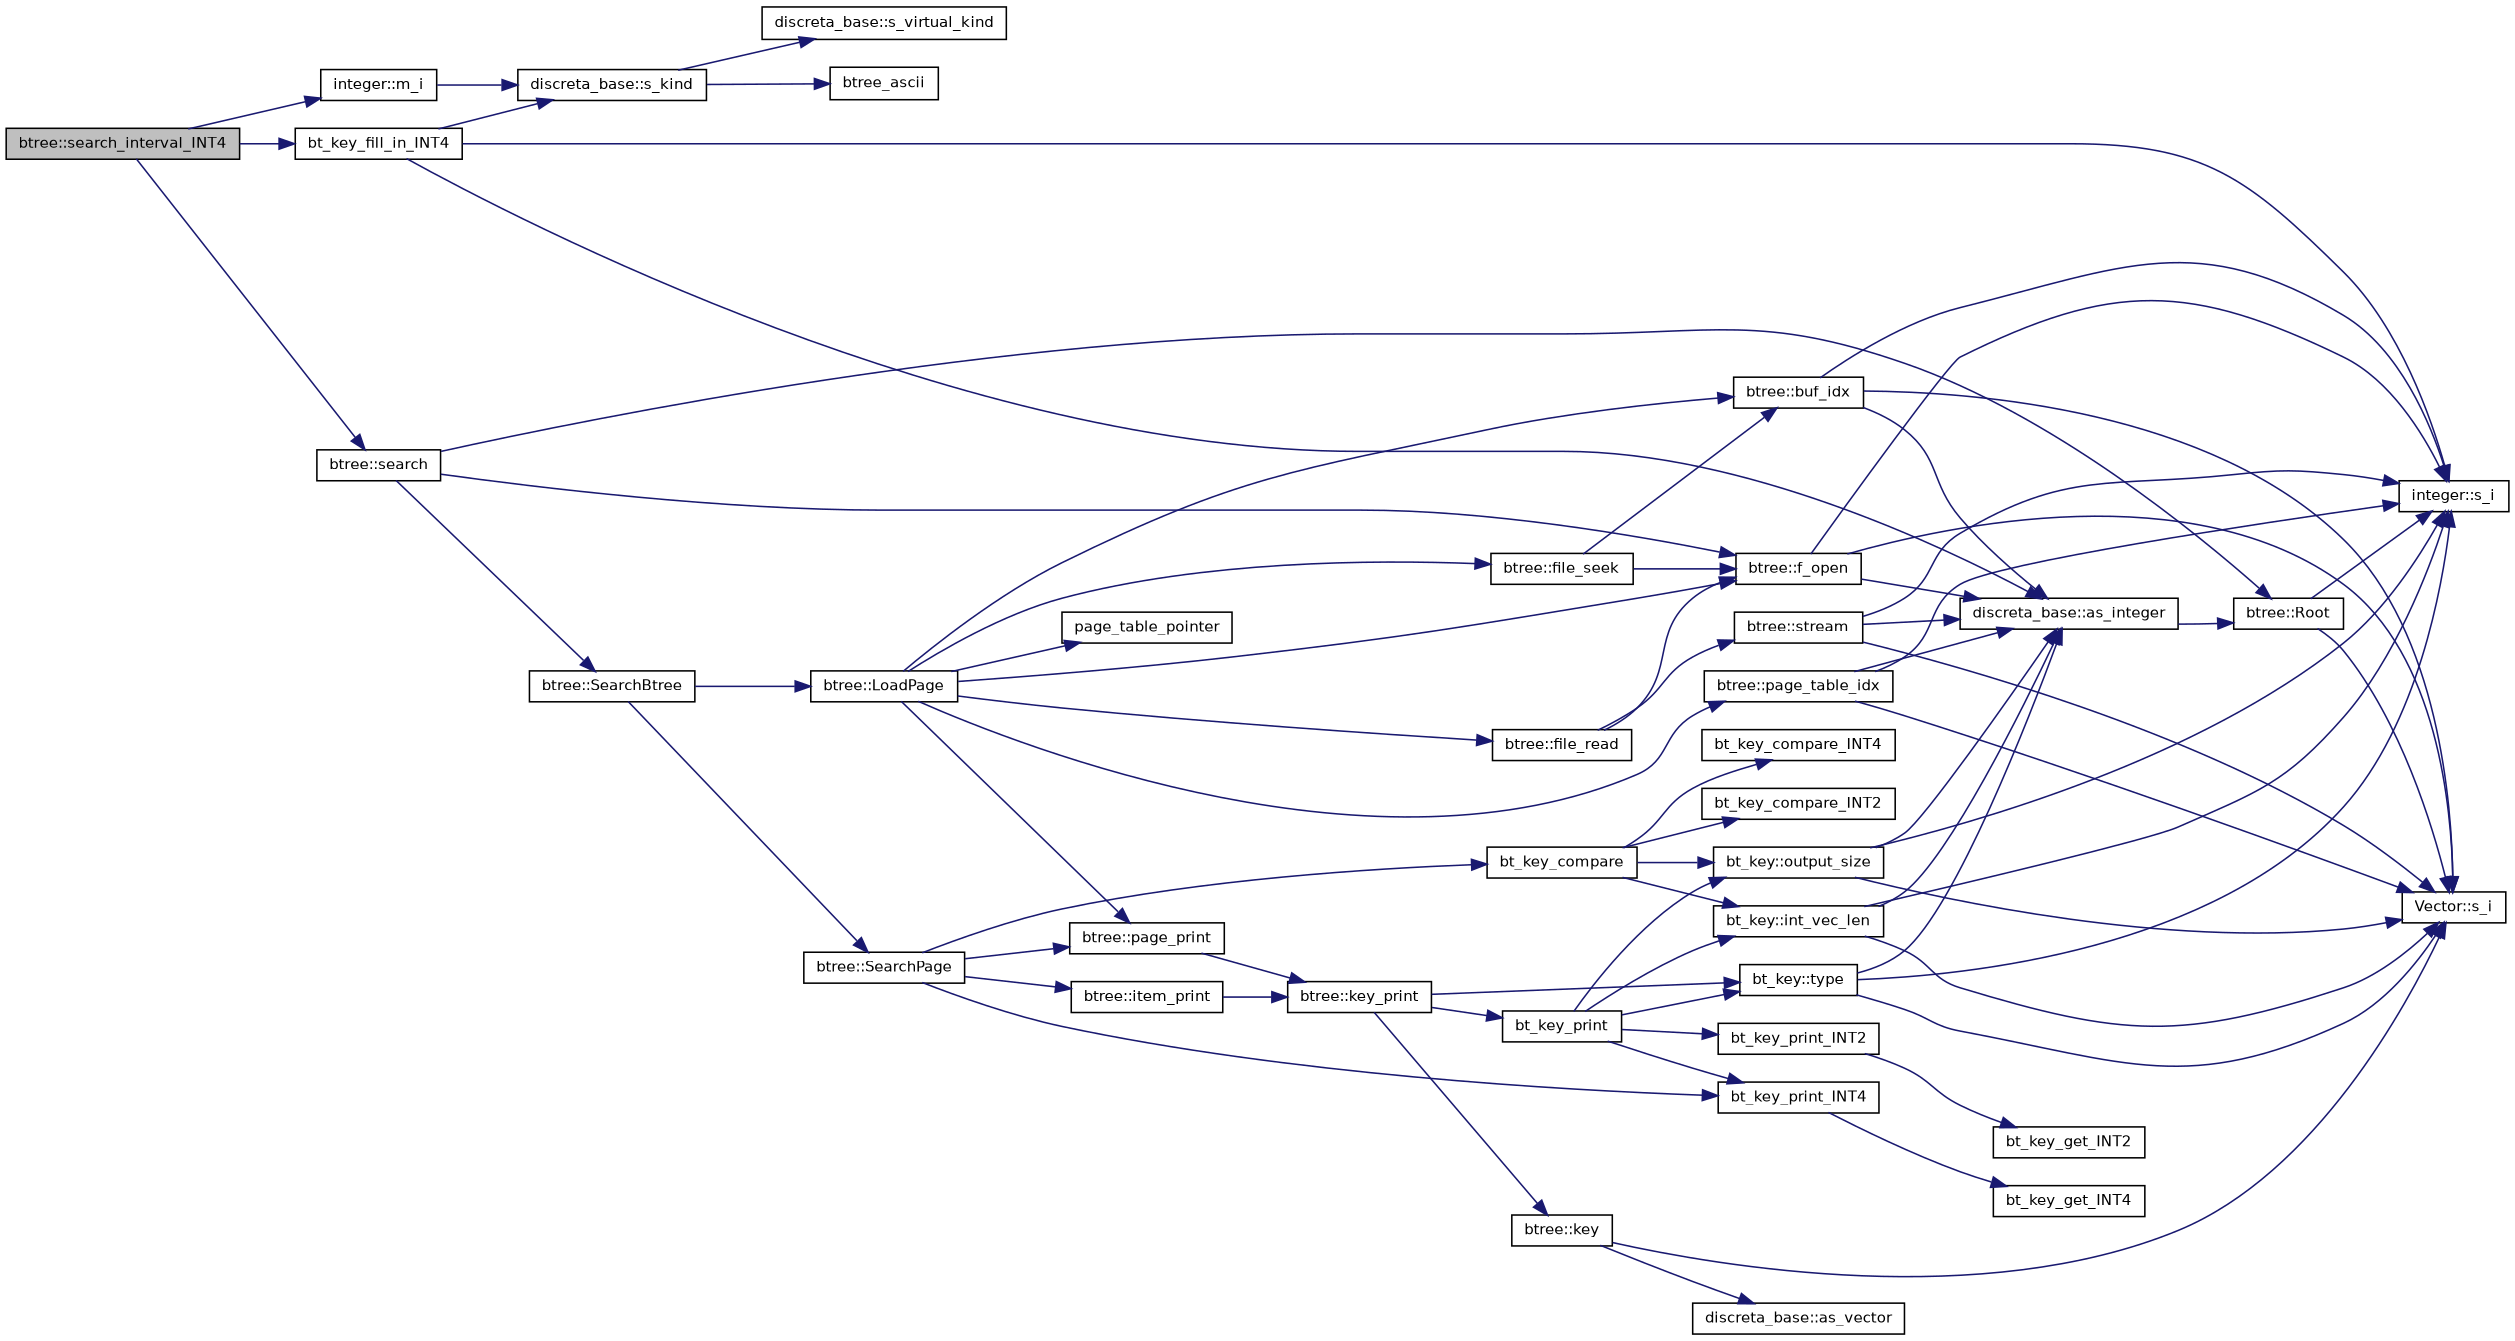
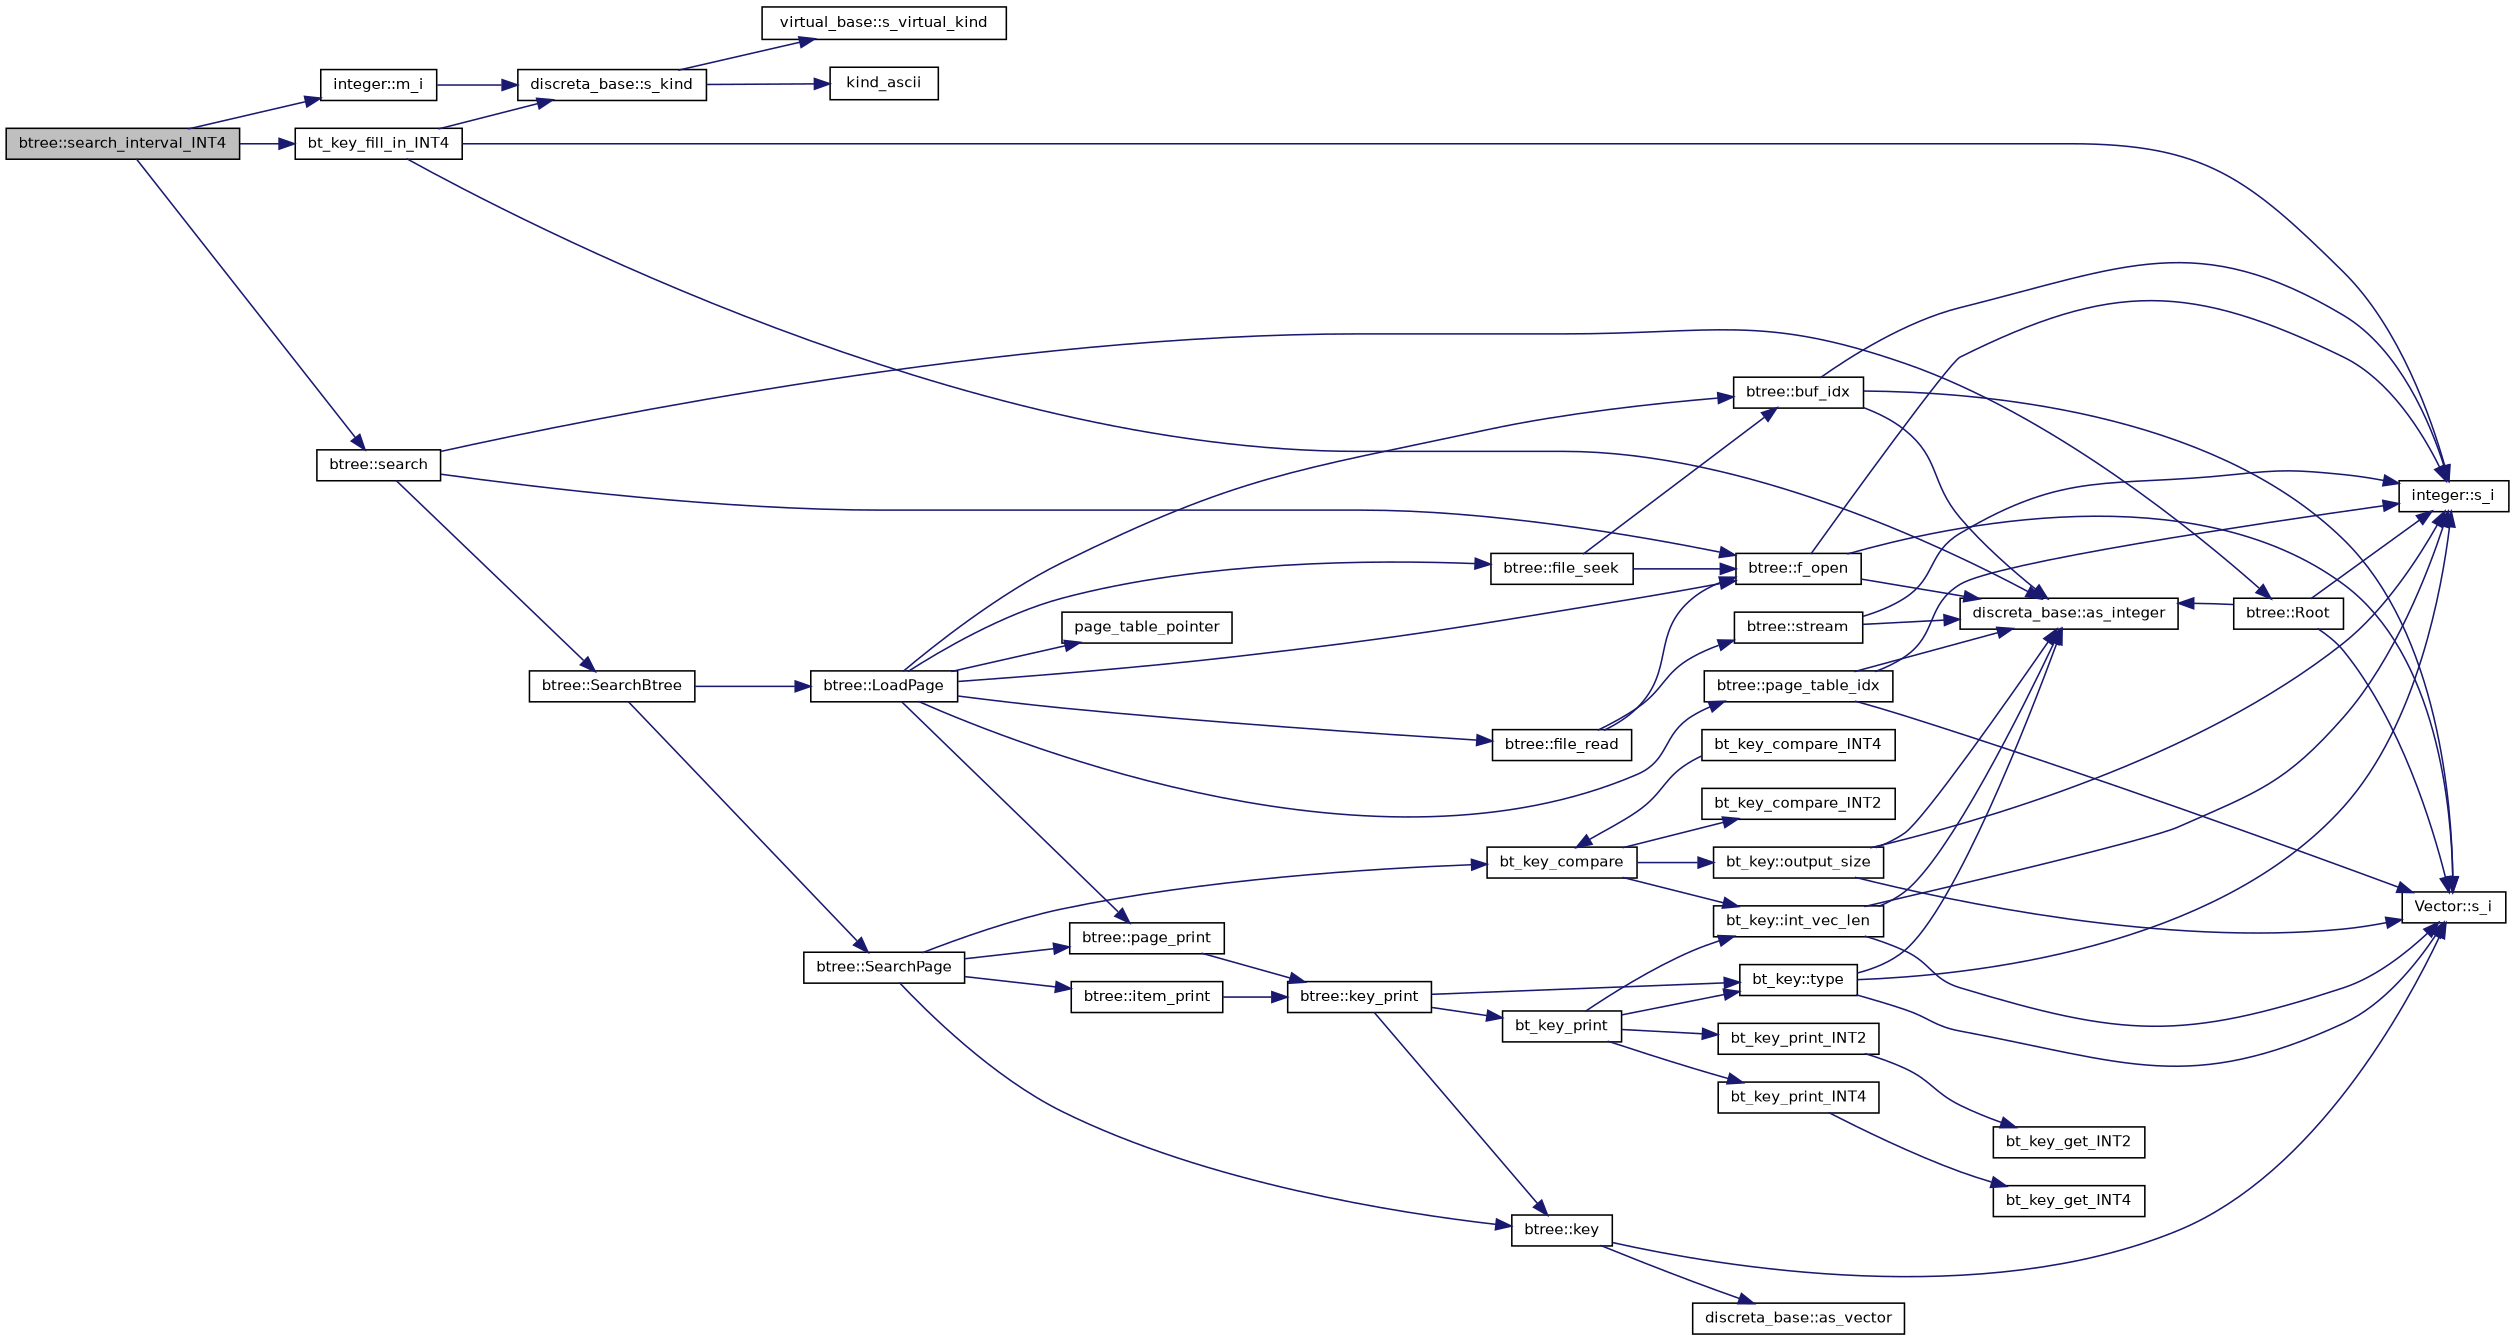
node "discreta_base::s_virtual_kind": label "discreta_base::s_virtual_kind" -> "virtual_base::s_virtual_kind"
node "btree_ascii": label "btree_ascii" -> "kind_ascii"
edge "discreta_base::as_integer" -> "btree::Root": reversed
edge "btree::stream" -> "Vector::s_i": removed
edge "bt_key_compare" -> "bt_key_compare_INT4": reversed
edge "bt_key_print" -> "bt_key::output_size": removed
edge "btree::SearchPage" -> "bt_key_print_INT4": now "btree::SearchPage" -> "btree::key"
